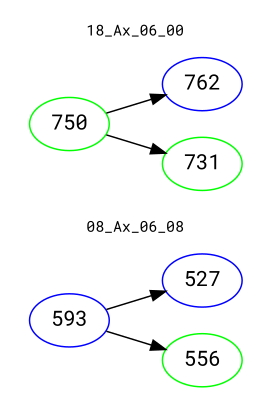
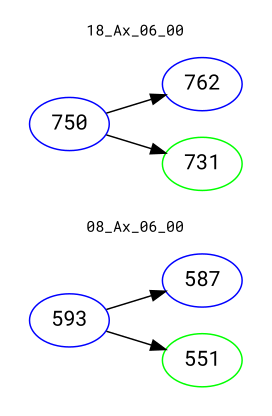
node "750": color green -> blue
cluster "08_Ax_06_08": label "08_Ax_06_08" -> "08_Ax_06_00"
node "527": label "527" -> "587"
node "556": label "556" -> "551"
